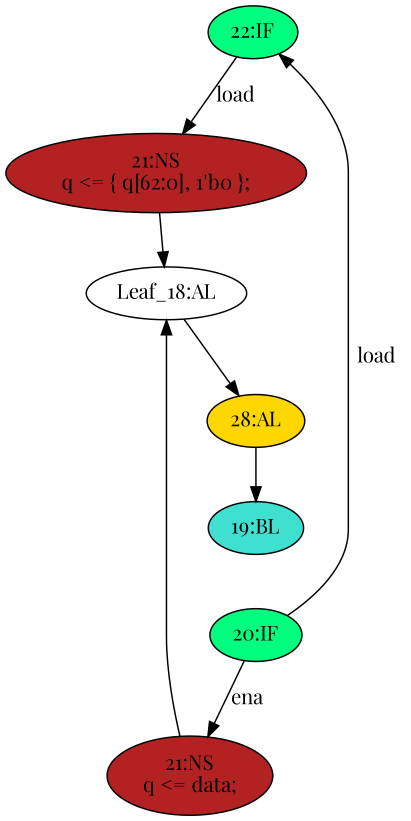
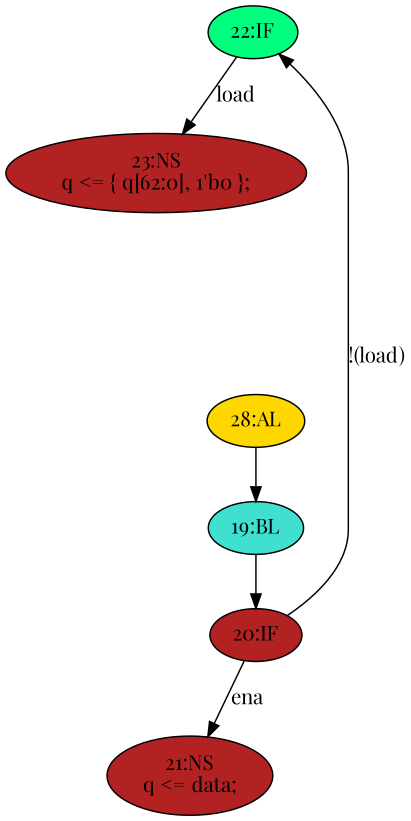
node "21:NS q <= { q[62:0], 1'b0 };": label "21:NS q <= { q[62:0], 1'b0 };" -> "23:NS q <= { q[62:0], 1'b0 };"
node "Leaf_18:AL": removed
edge "20:IF" -> "22:IF": label "load" -> "!(load)"
edge "19:BL" -> "20:IF": added
node "20:IF": fillcolor springgreen -> firebrick
